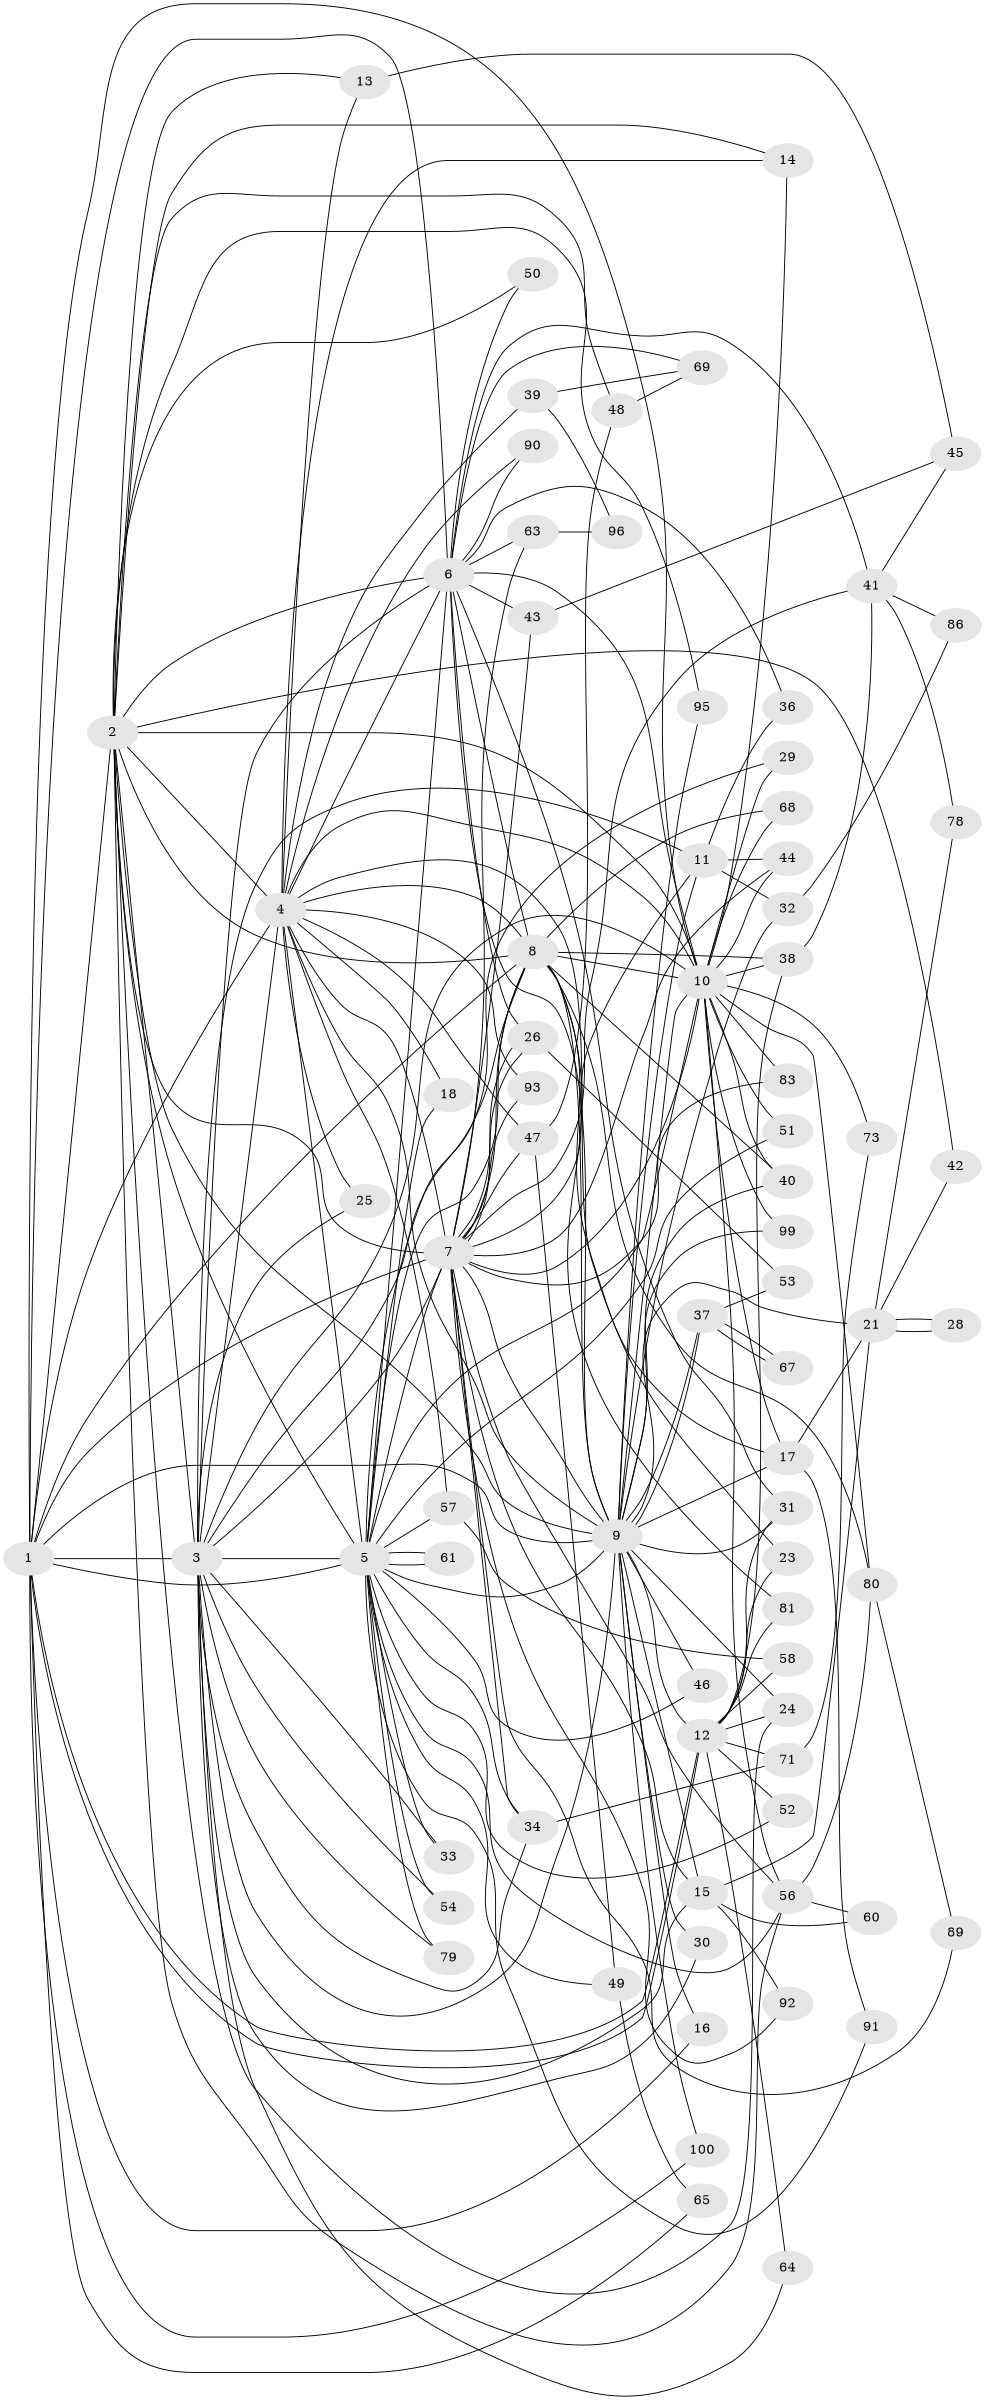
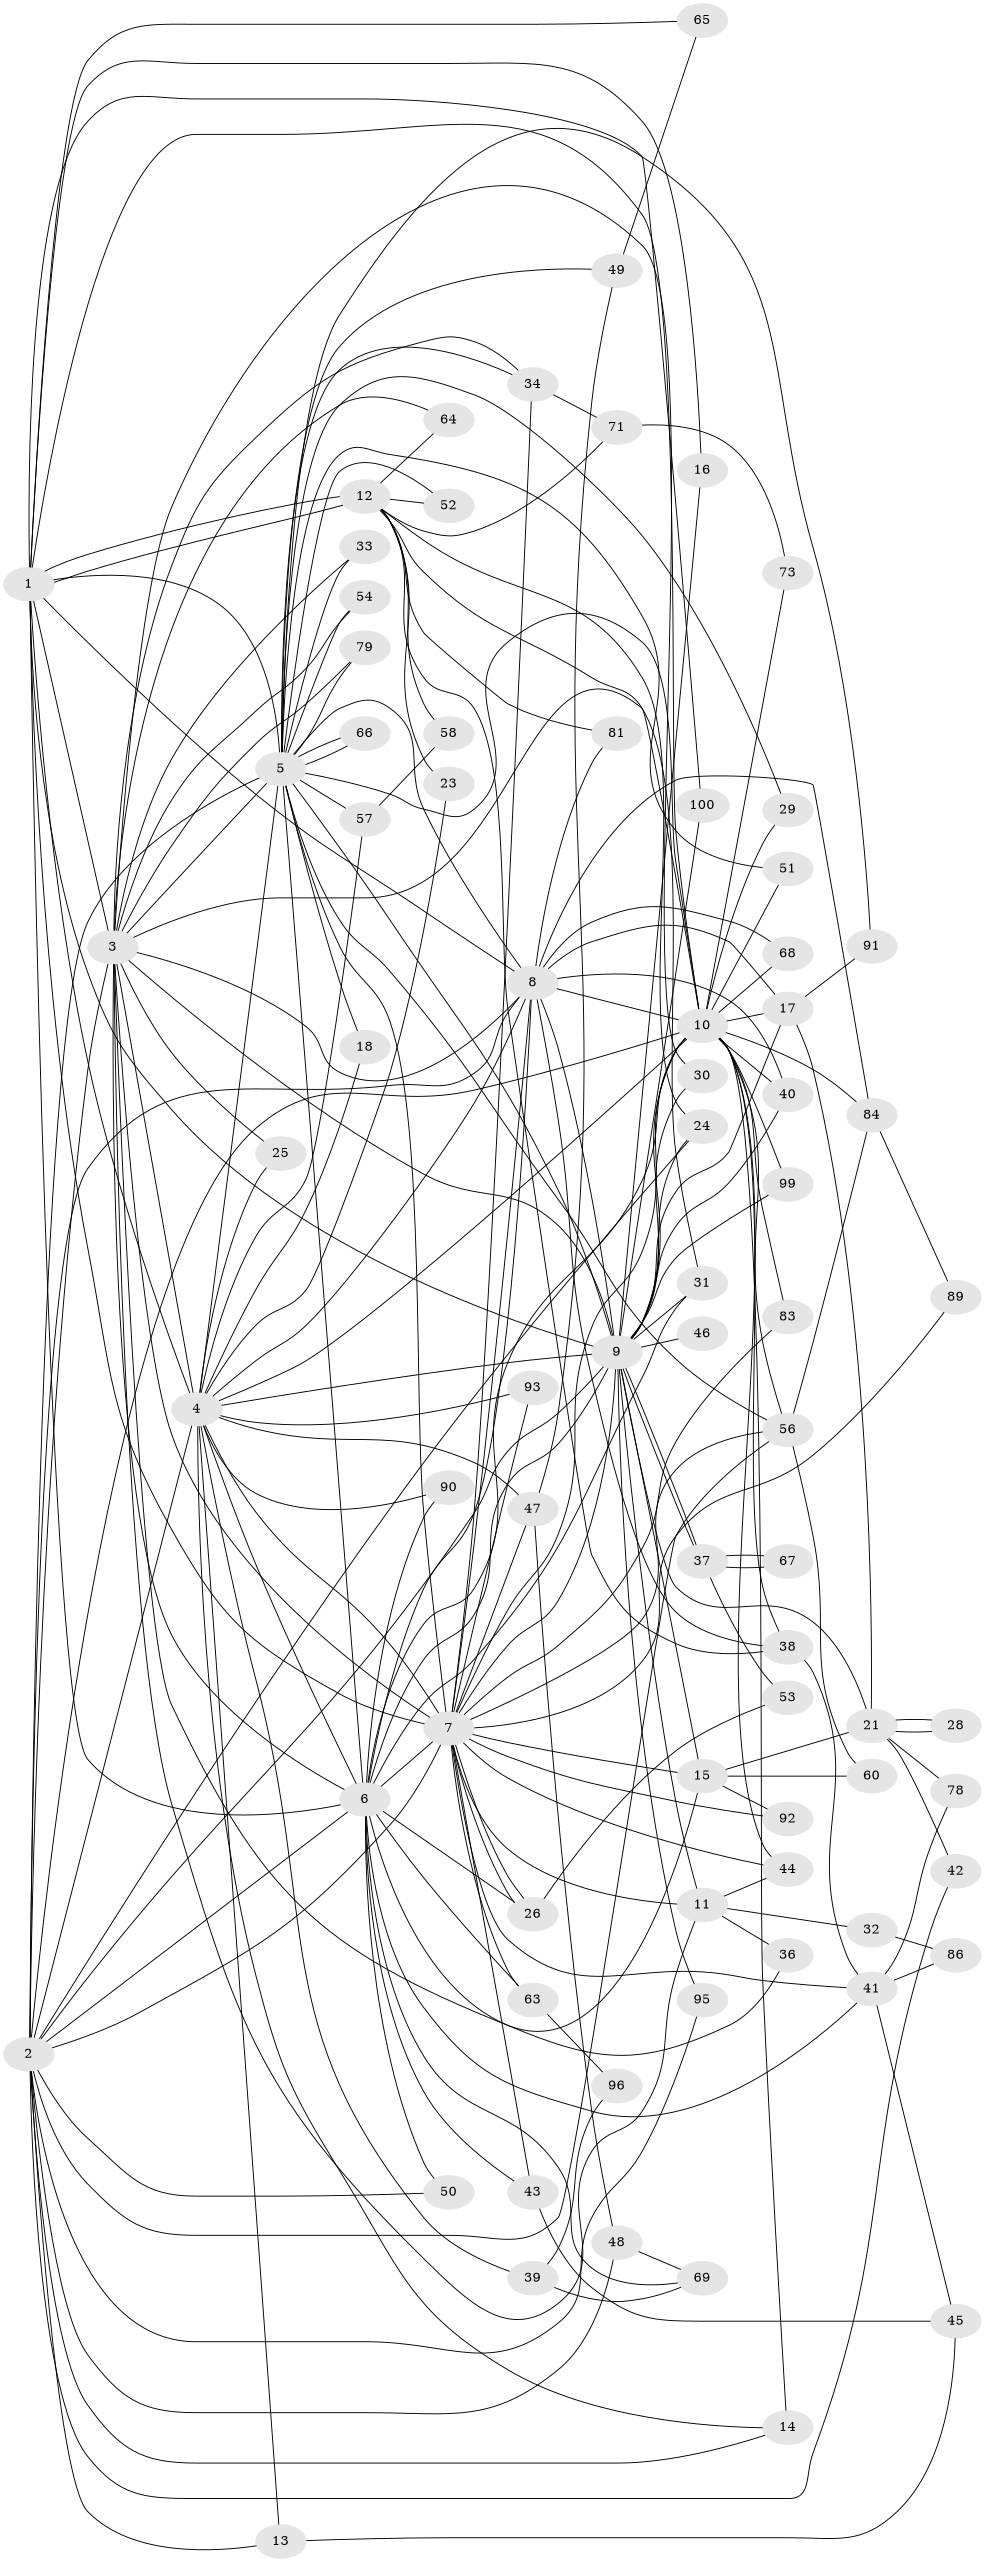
edge "2" -- "1": removed
edge "32" -- "9": removed
node "61": label "61" -> "66"
node "80": label "80" -> "84"
edge "9" -- "12": removed
edge "5" -- "46": removed
edge "7" -- "6": added
